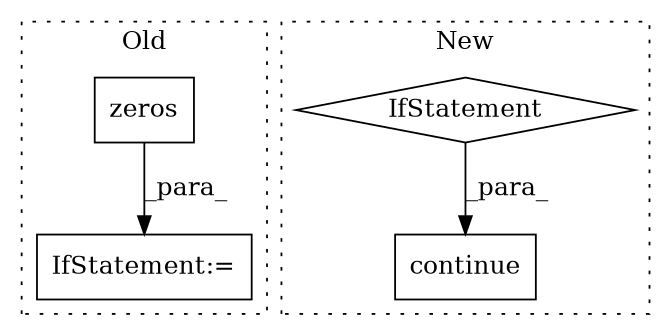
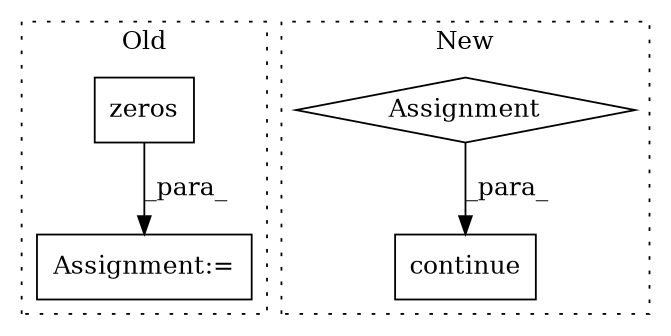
node "IfStatement": label "IfStatement" -> "Assignment"
node "IfStatement:=": label "IfStatement:=" -> "Assignment:="
